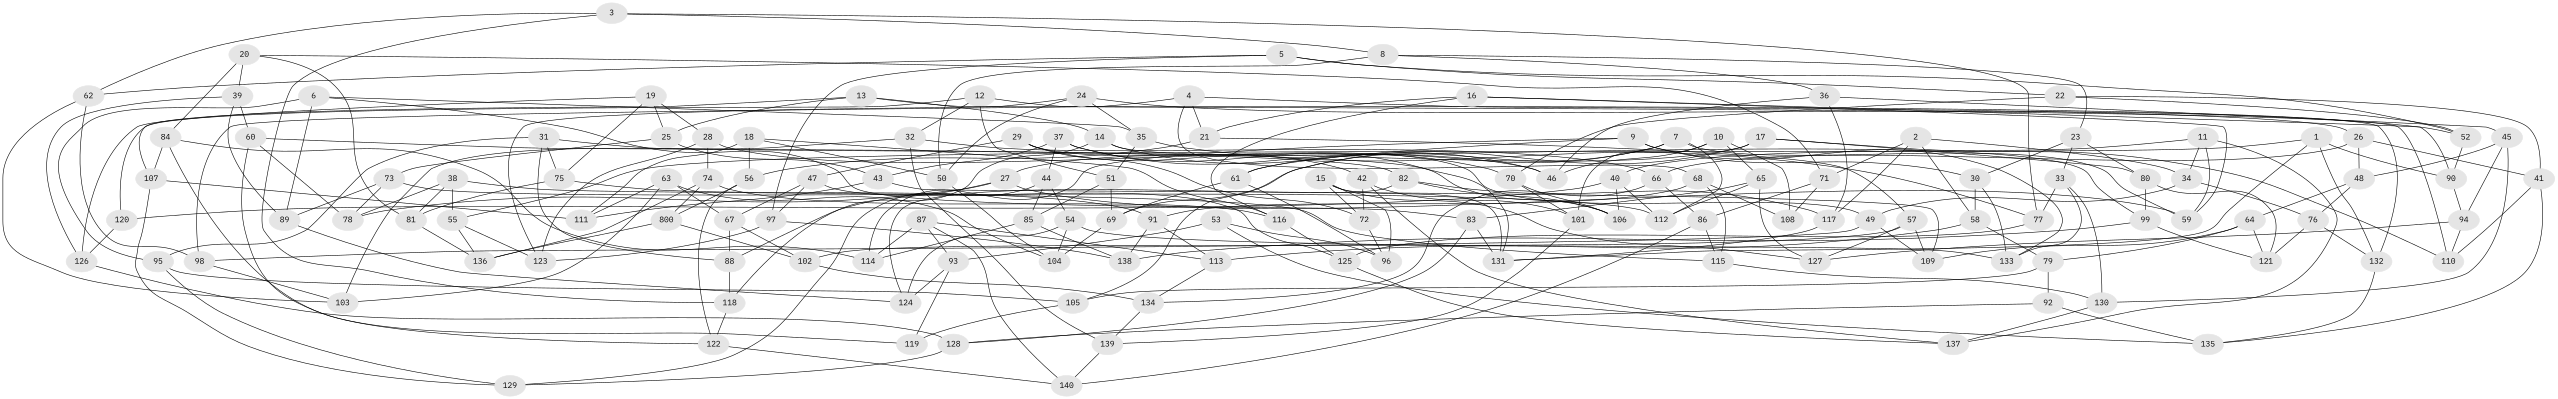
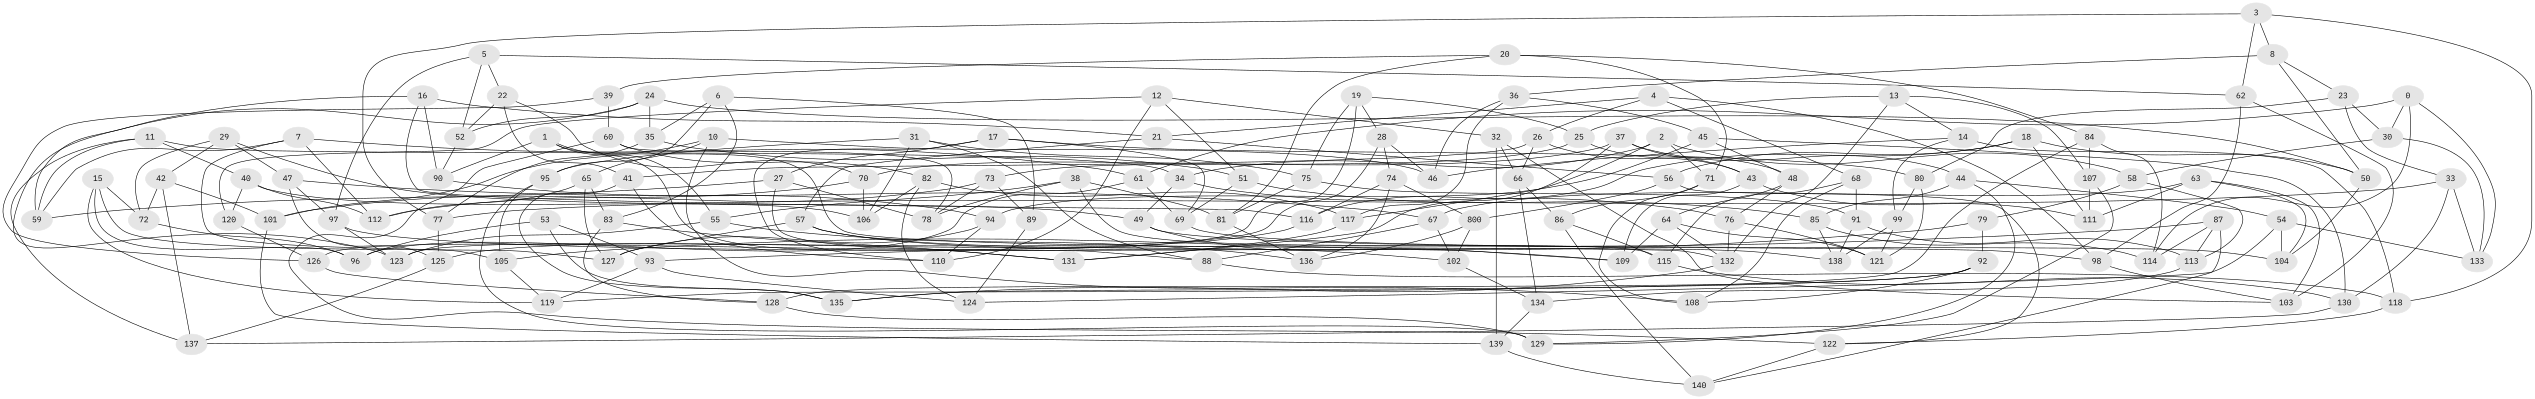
node "9": label "9" -> "0"
edge "39" -- "89": removed
edge "15" -- "131": now "15" -- "119"
edge "64" -- "79": now "64" -- "132"
edge "92" -- "108": added
